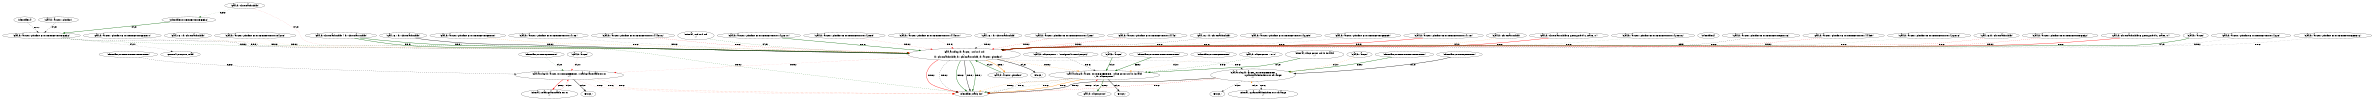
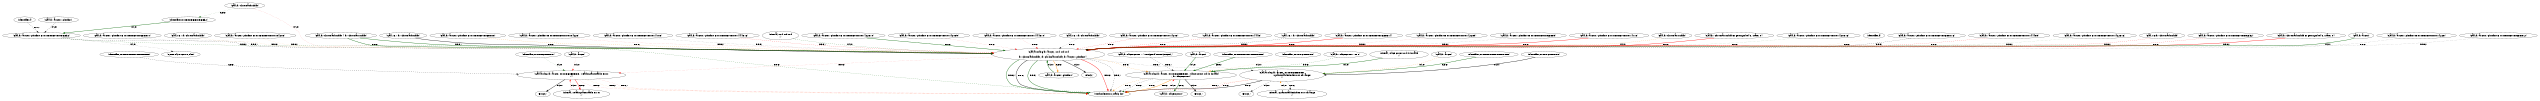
node "(Identifier,AV_PIX_FMT_0RGB32)": label "(Identifier,AV_PIX_FMT_0RGB32)" -> "(Identifier,AV_PIX_RGB_0RGB32)"
node "(Call,f->avctx->pix_fmt = AV_PIX_FMT_YUVA422P)": added
node "(Call,f->avctx->pix_fmt = AV_PIX_FMT_GBRP14)": added
node "(ControlStructure,read)": label "(ControlStructure,read)" -> "(ControlStructure,else)"
node "(Identifier,static int)": label "(Identifier,static int)" -> "(MethodReturn,static int)"
